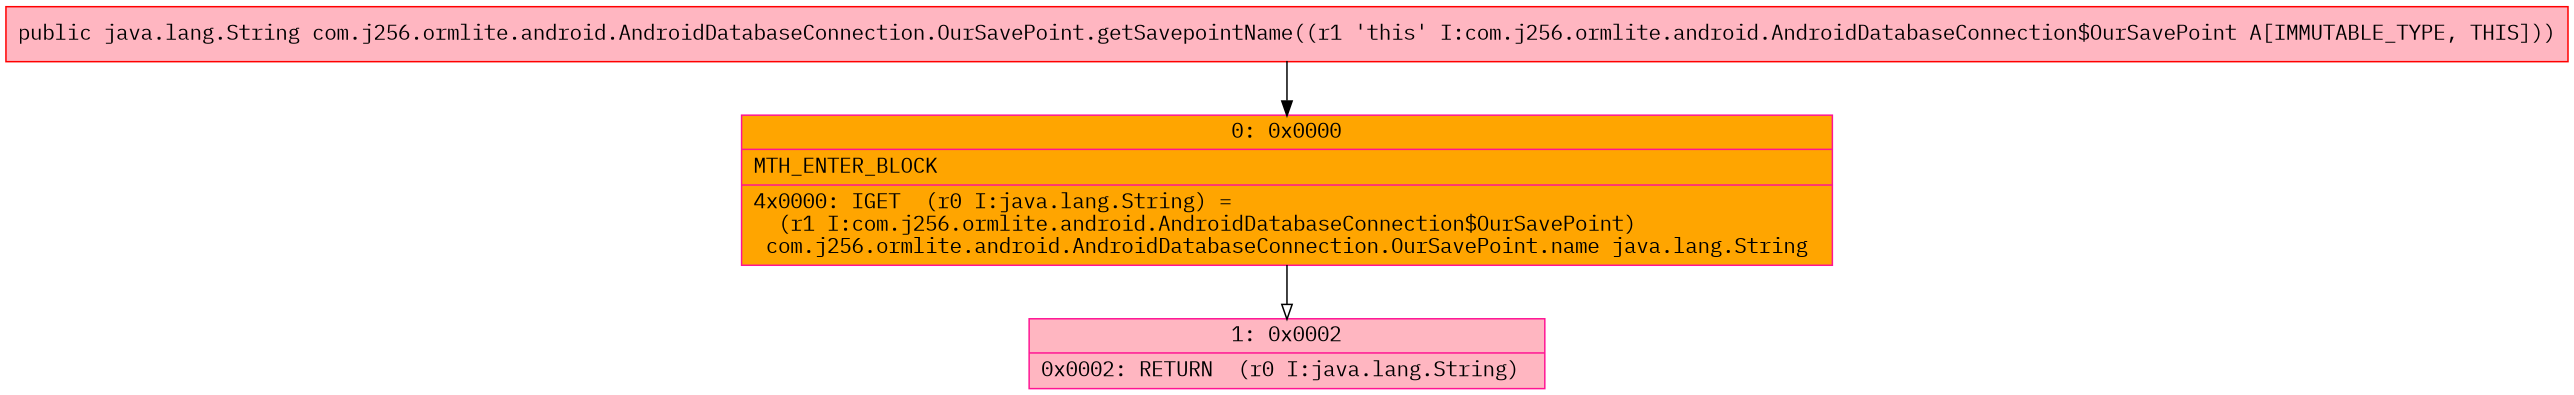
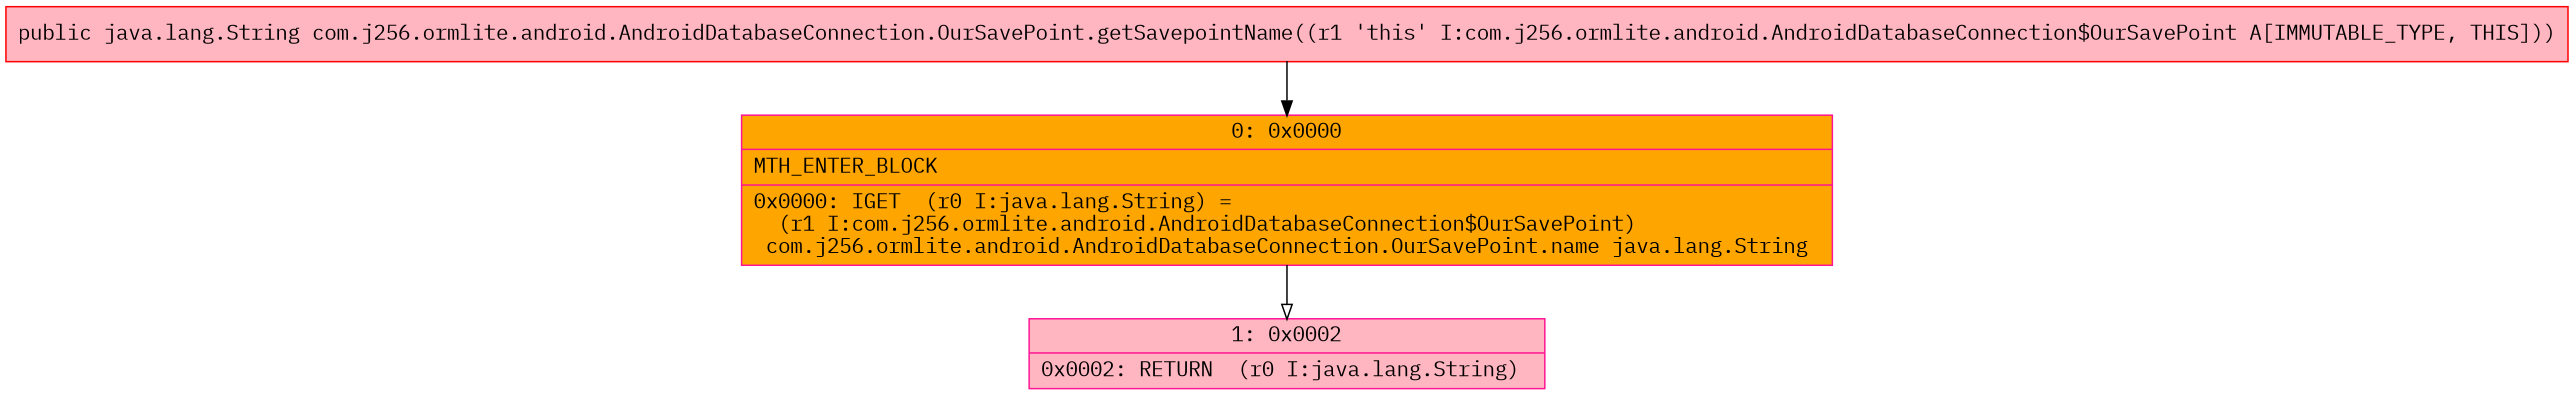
node "0: 0x0000": text "4x0000: IGET  (r0 I:java.lang.String) =" -> "0x0000: IGET  (r0 I:java.lang.String) ="
